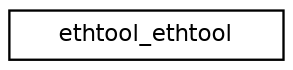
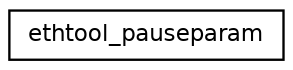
node "ethtool_ethtool": label "ethtool_ethtool" -> "ethtool_pauseparam"
